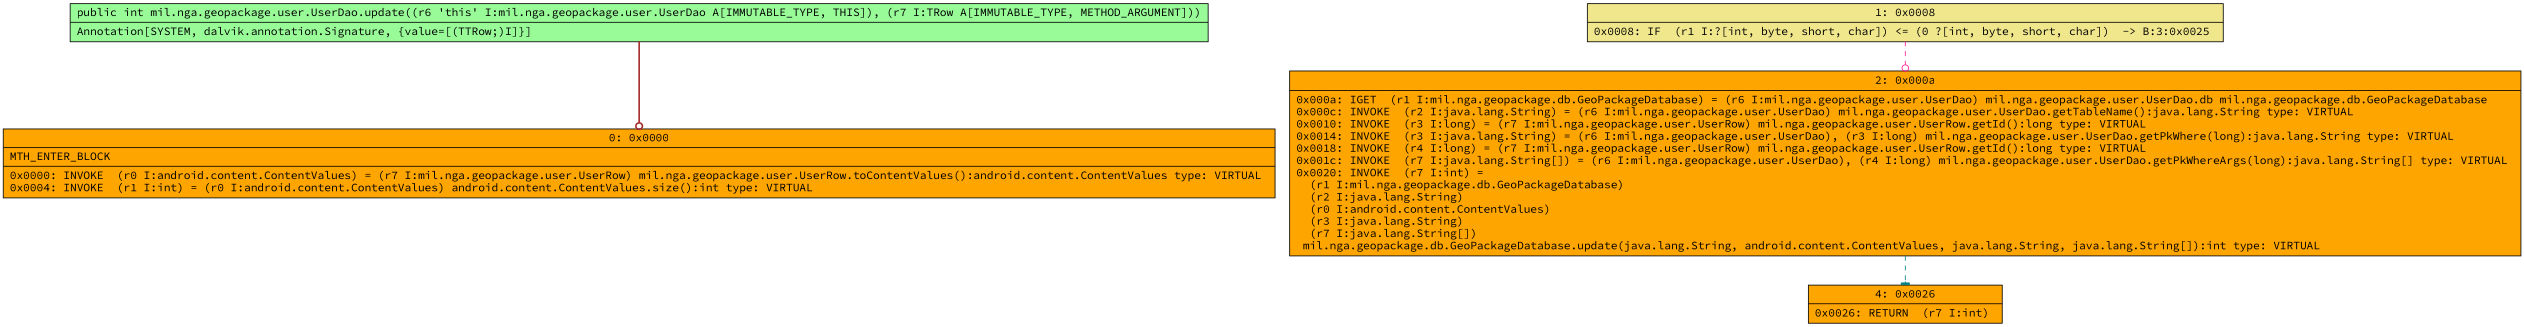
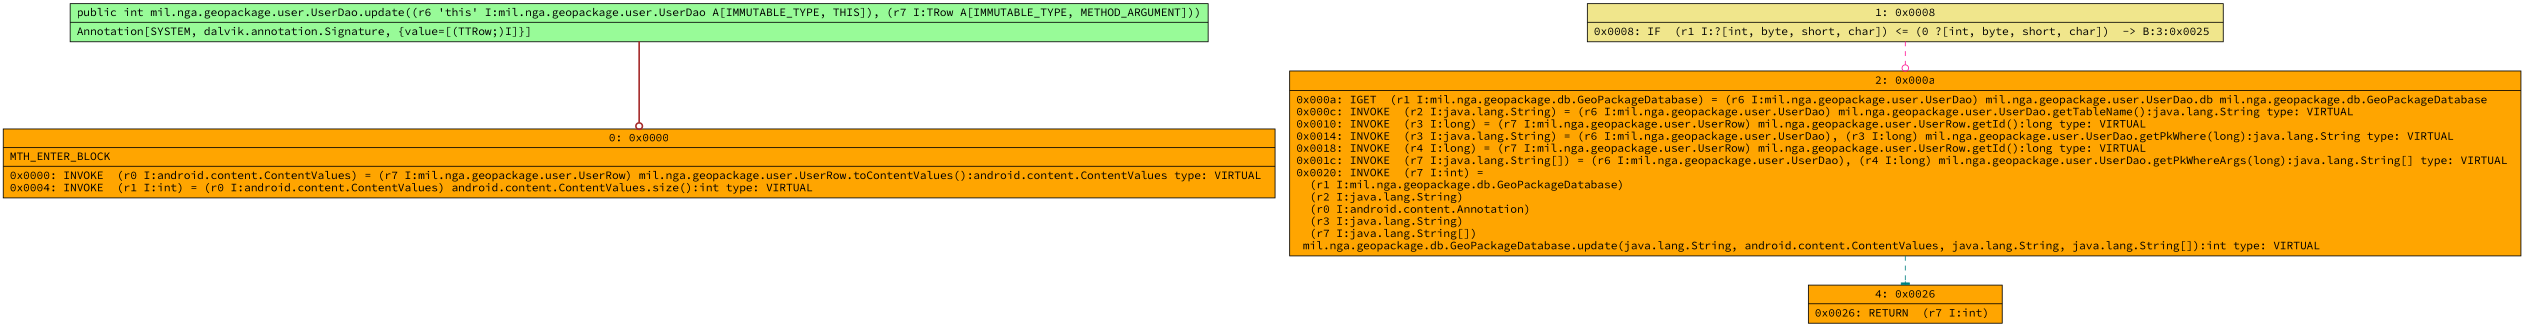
node "2: 0x000a": text "(r0 I:android.content.ContentValues)" -> "(r0 I:android.content.Annotation)"
